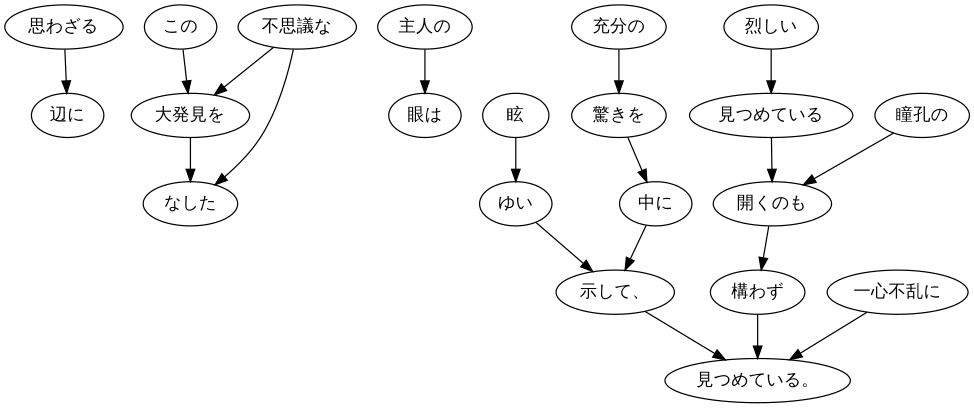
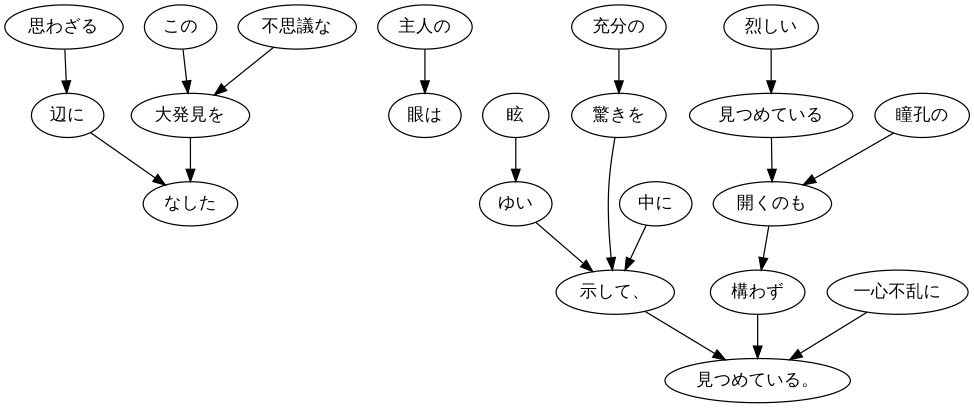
edge "不思議な" -> "なした": now "辺に" -> "なした"
edge "驚きを" -> "中に": now "驚きを" -> "示して、"
